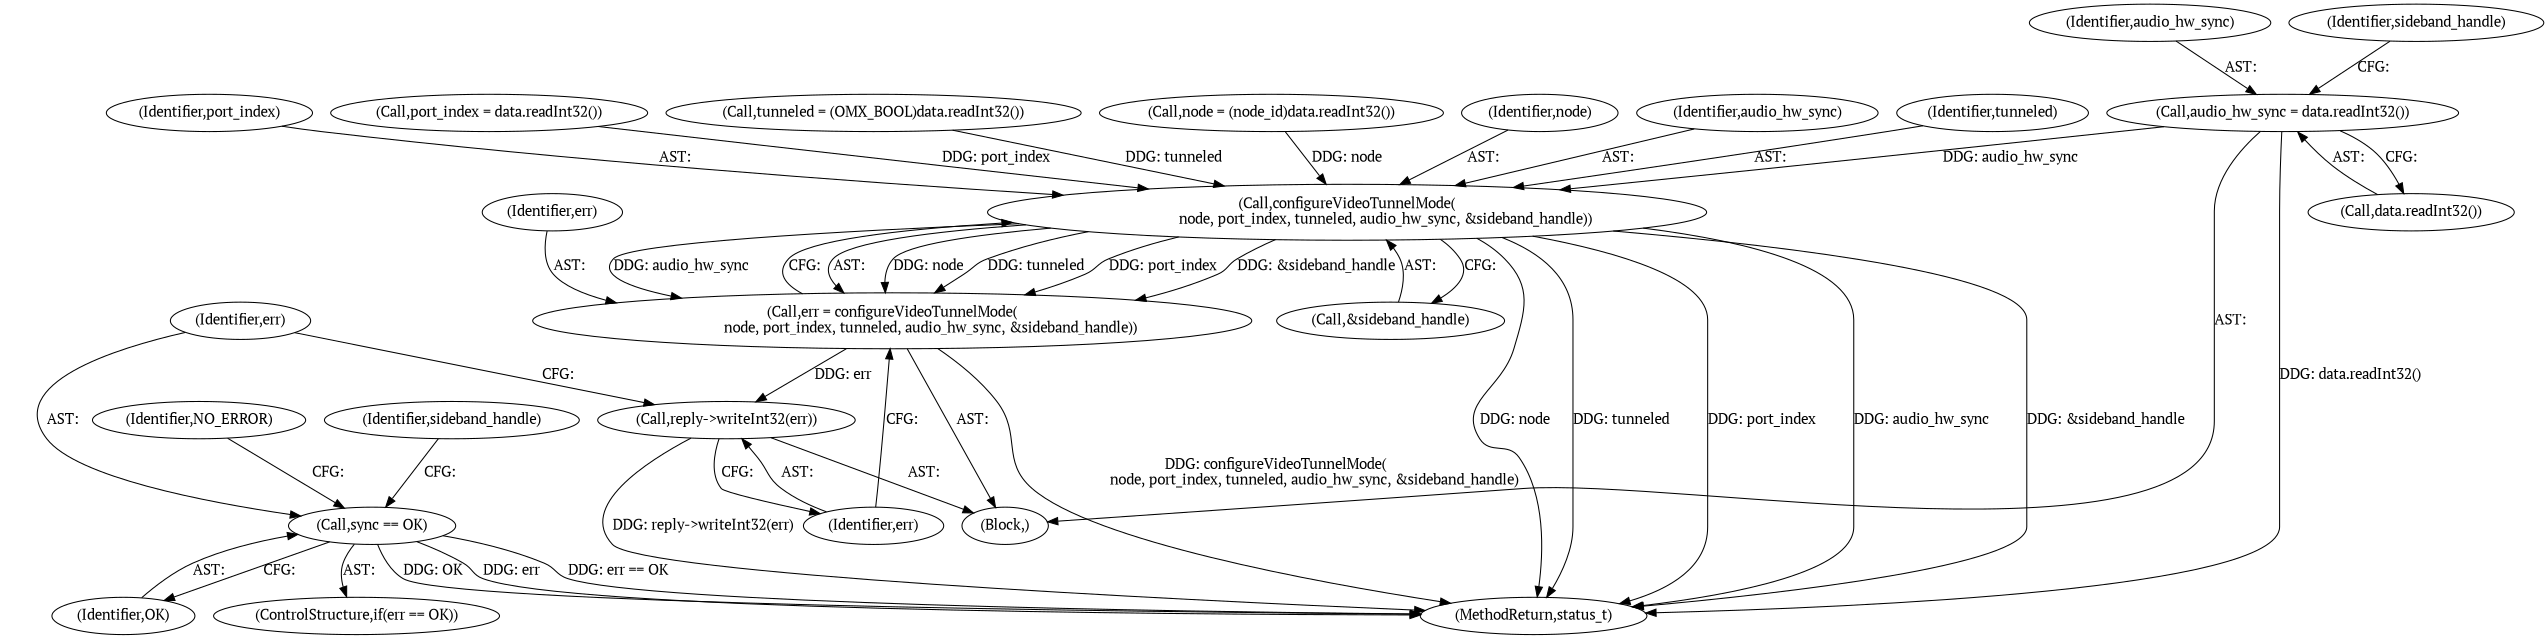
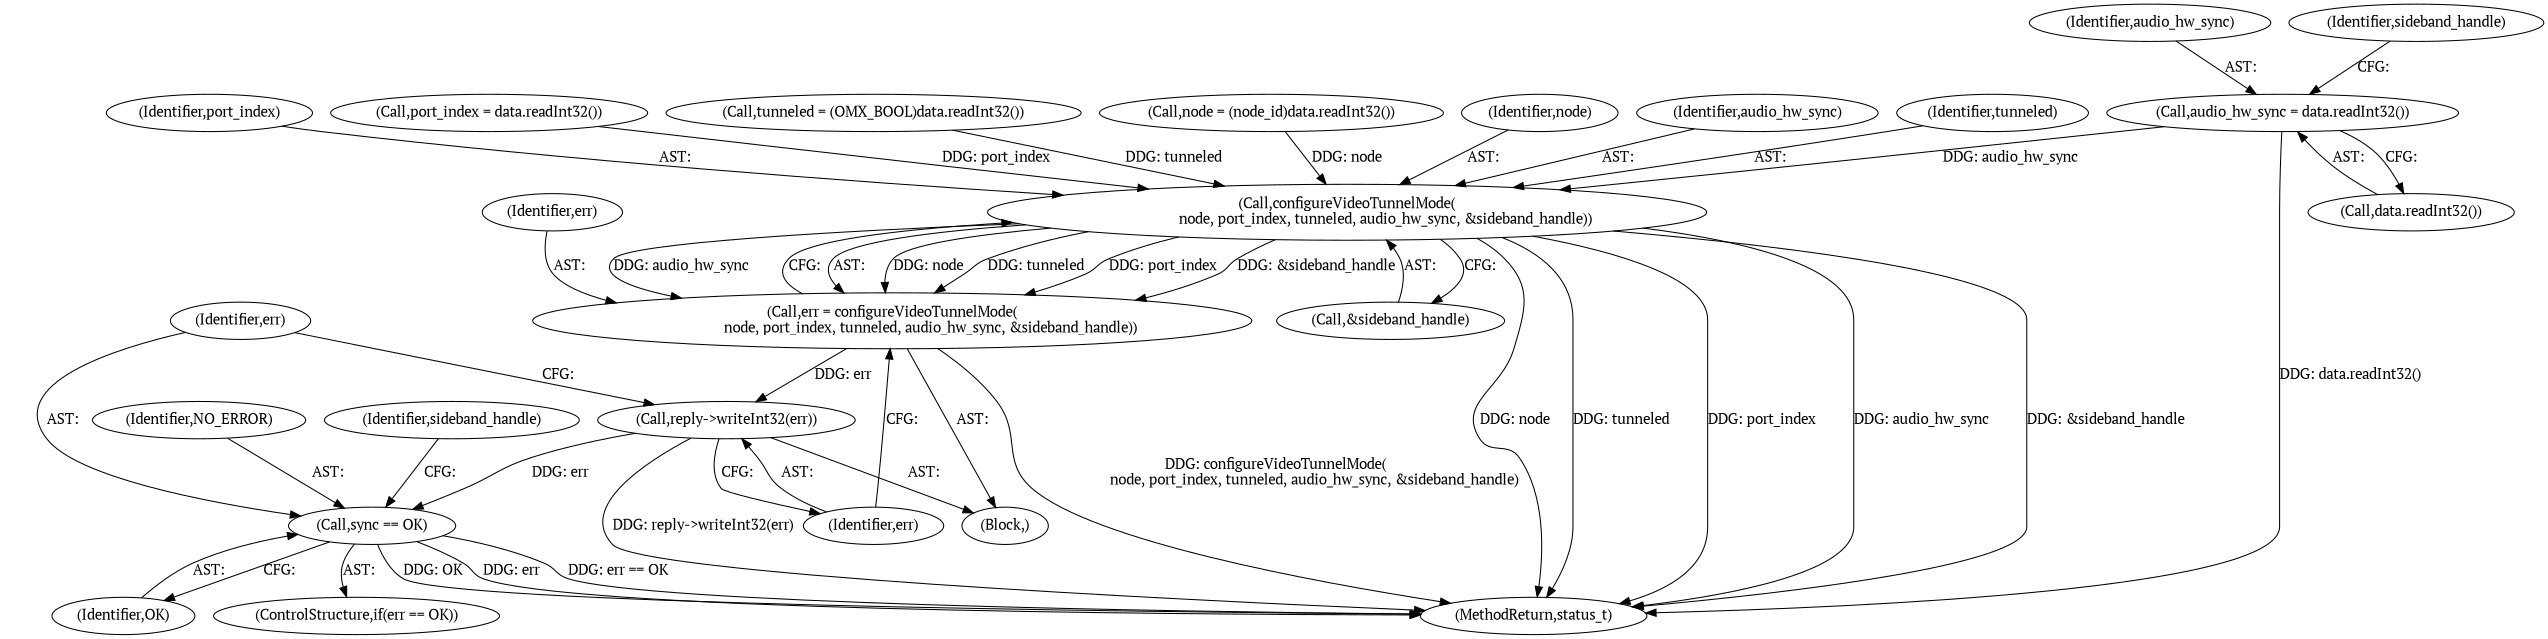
edge "(Call,reply->writeInt32(err))" -> "(Call,sync == OK)": added, label "DDG: err"
edge "(Identifier,NO_ERROR)" -> "(Call,sync == OK)": label "CFG: " -> "AST: "
edge "(Call,audio_hw_sync = data.readInt32())" -> "(Block,)": removed, label "AST:"
